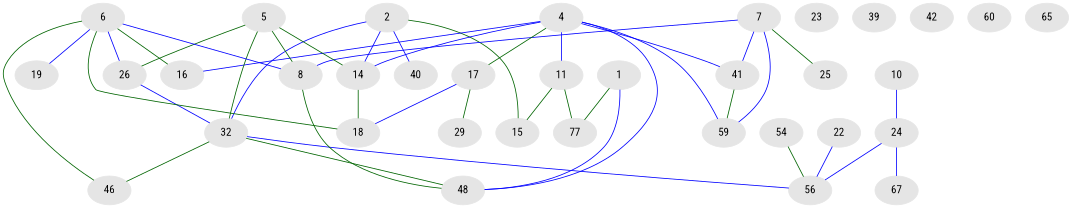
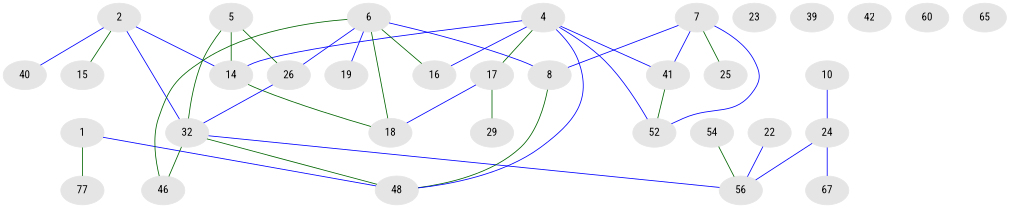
edge "5" -- "8": removed
node "11": removed
node "59": label "59" -> "52"
